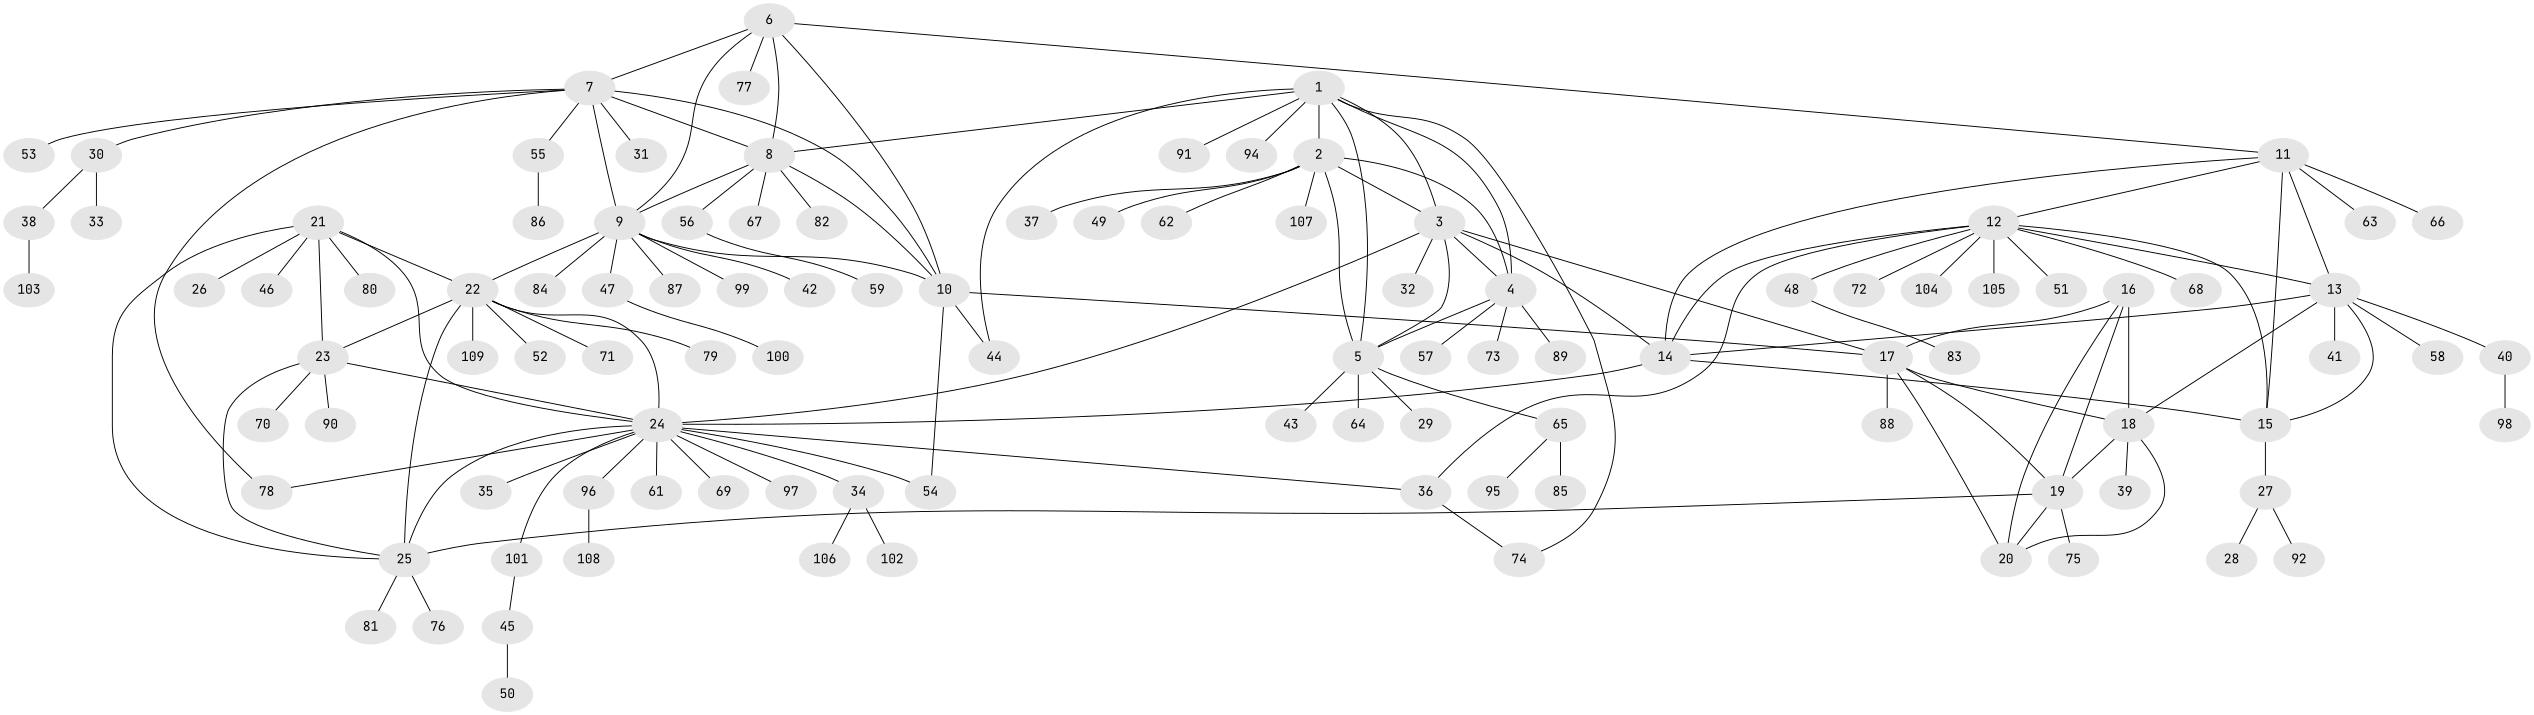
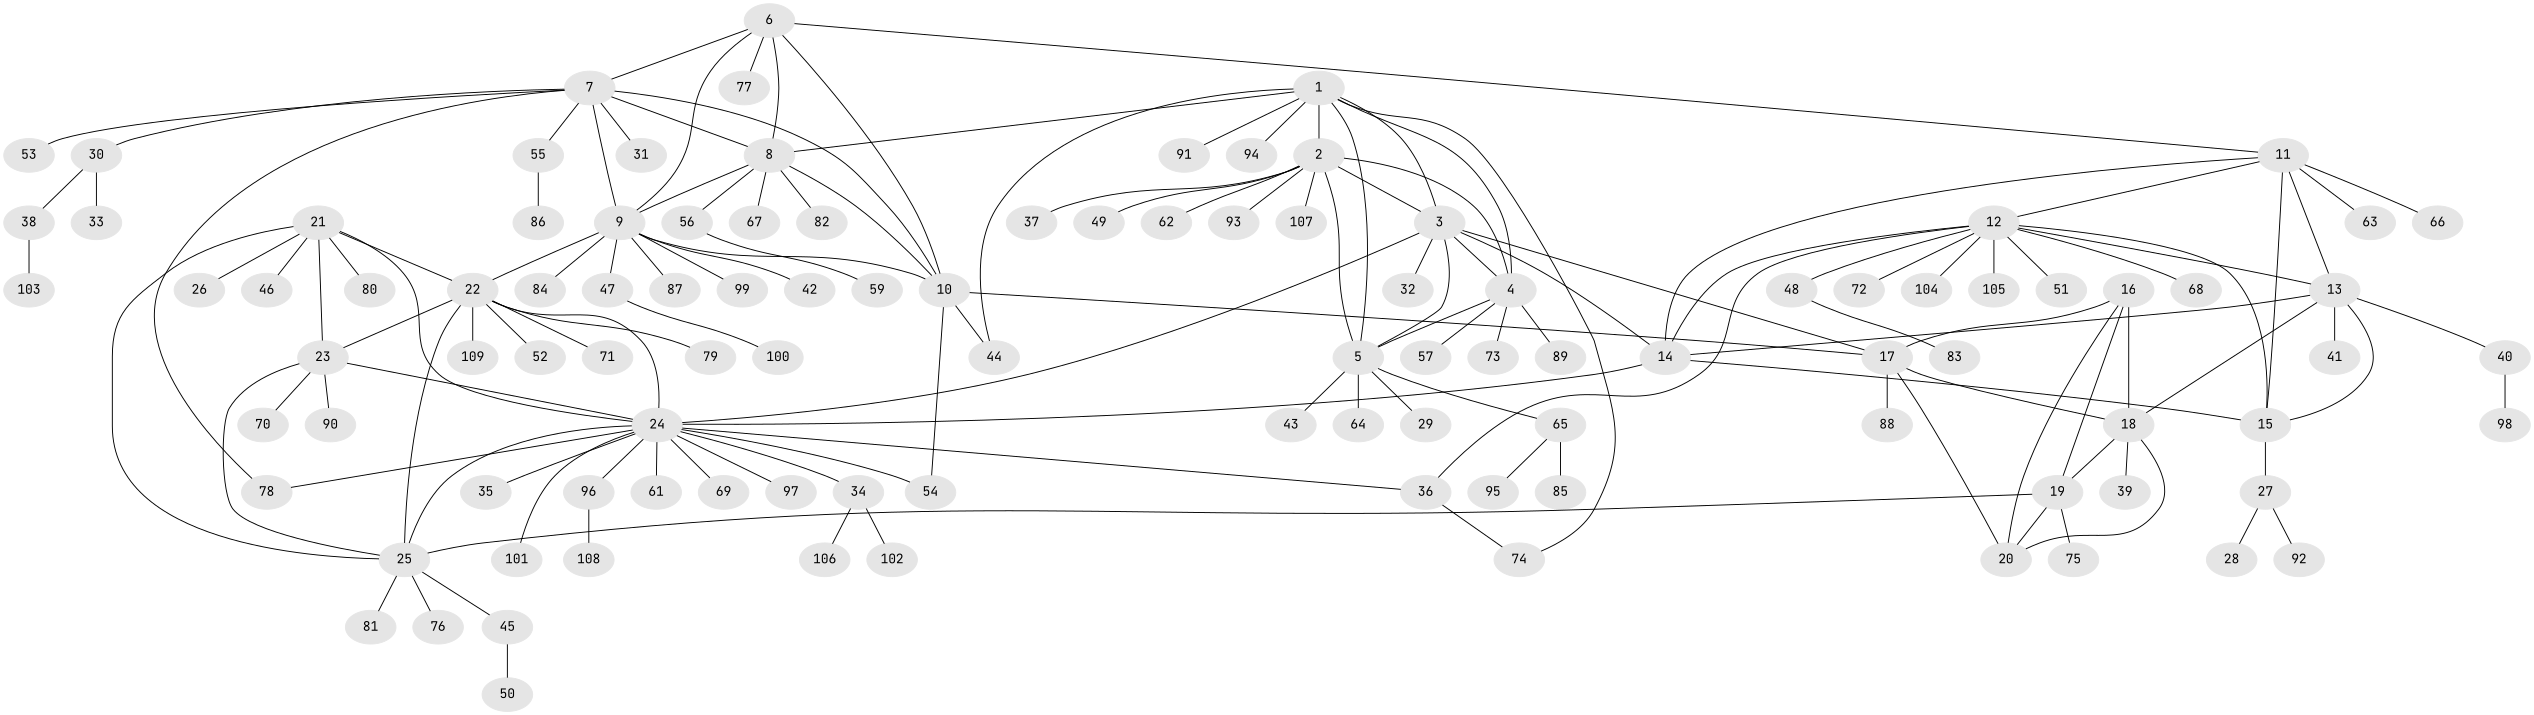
node "93": added
node "58": removed
edge "17" -- "19": removed
edge "101" -- "45": now "25" -- "45"
